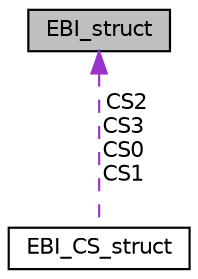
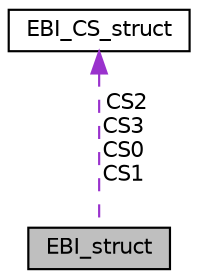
edge "EBI_CS_struct" -> "EBI_struct": reversed
